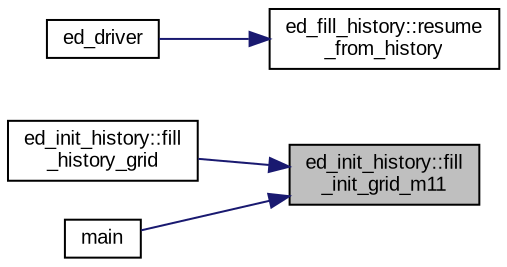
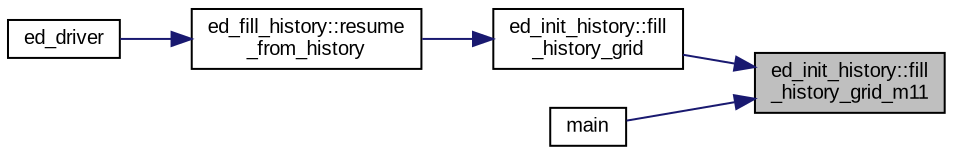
edge "ed_fill_history::resume _from_history" -> "ed_init_history::fill _history_grid": added
node "ed_init_history::fill _init_grid_m11": label "ed_init_history::fill _init_grid_m11" -> "ed_init_history::fill _history_grid_m11"
